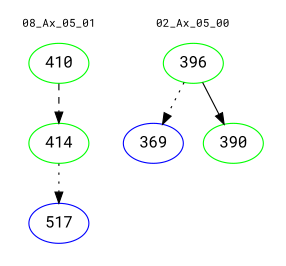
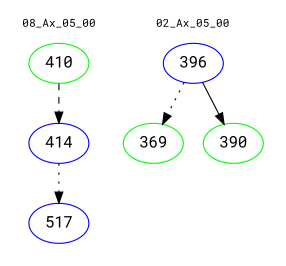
cluster "08_Ax_05_01": label "08_Ax_05_01" -> "08_Ax_05_00"
node "396": color green -> blue
node "414": color green -> blue
node "369": color blue -> green
